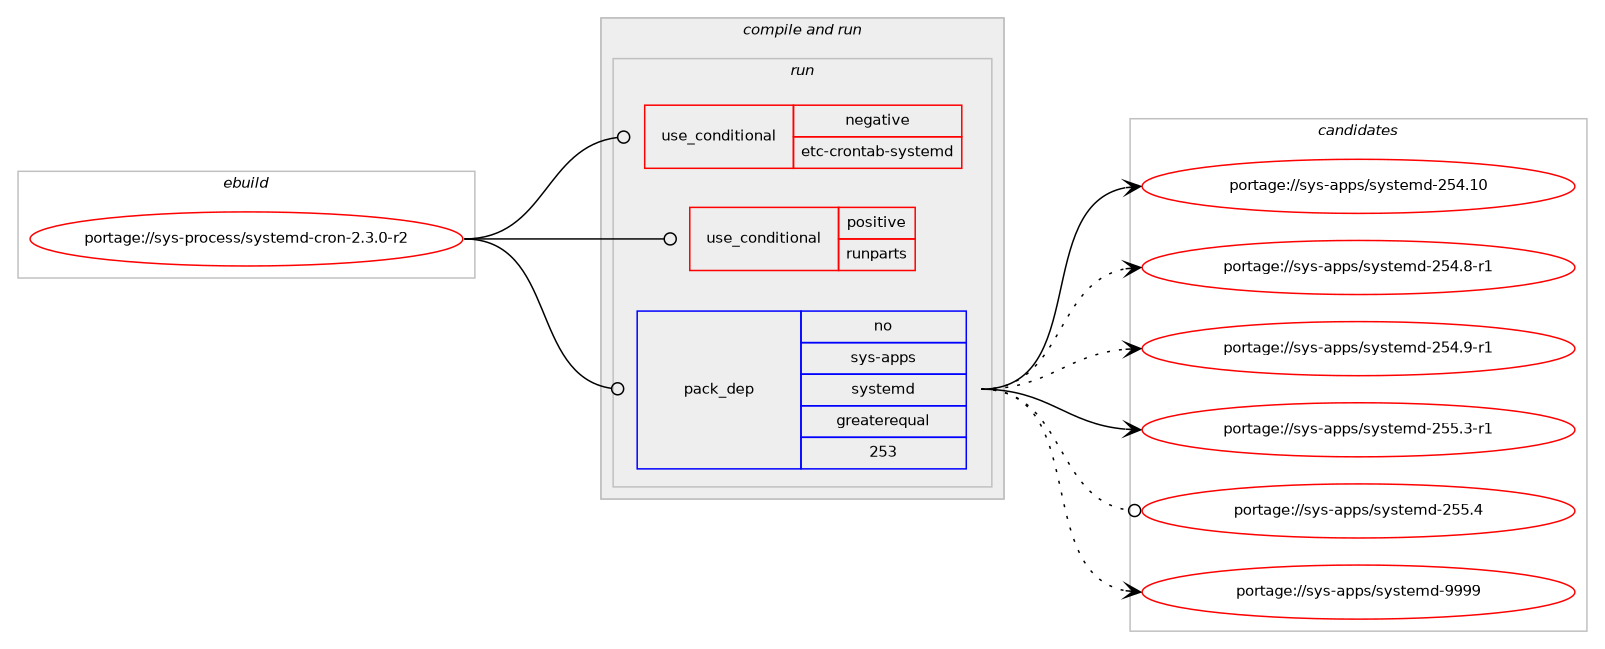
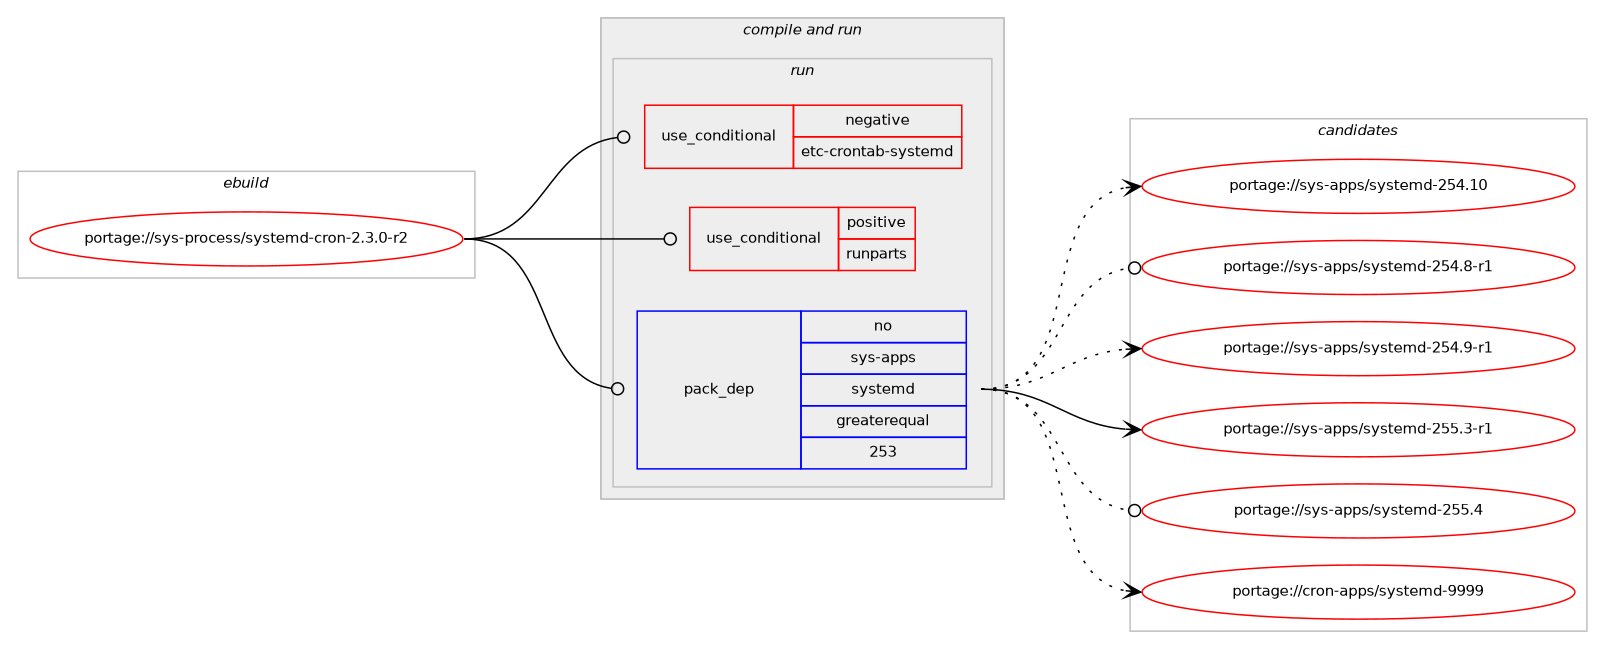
edge "pack_dep" -> "portage://sys-apps/systemd-254.10": style solid -> dotted
edge "pack_dep" -> "portage://sys-apps/systemd-254.8-r1": arrowhead vee -> odot
node "portage://sys-apps/systemd-9999": label "portage://sys-apps/systemd-9999" -> "portage://cron-apps/systemd-9999"
